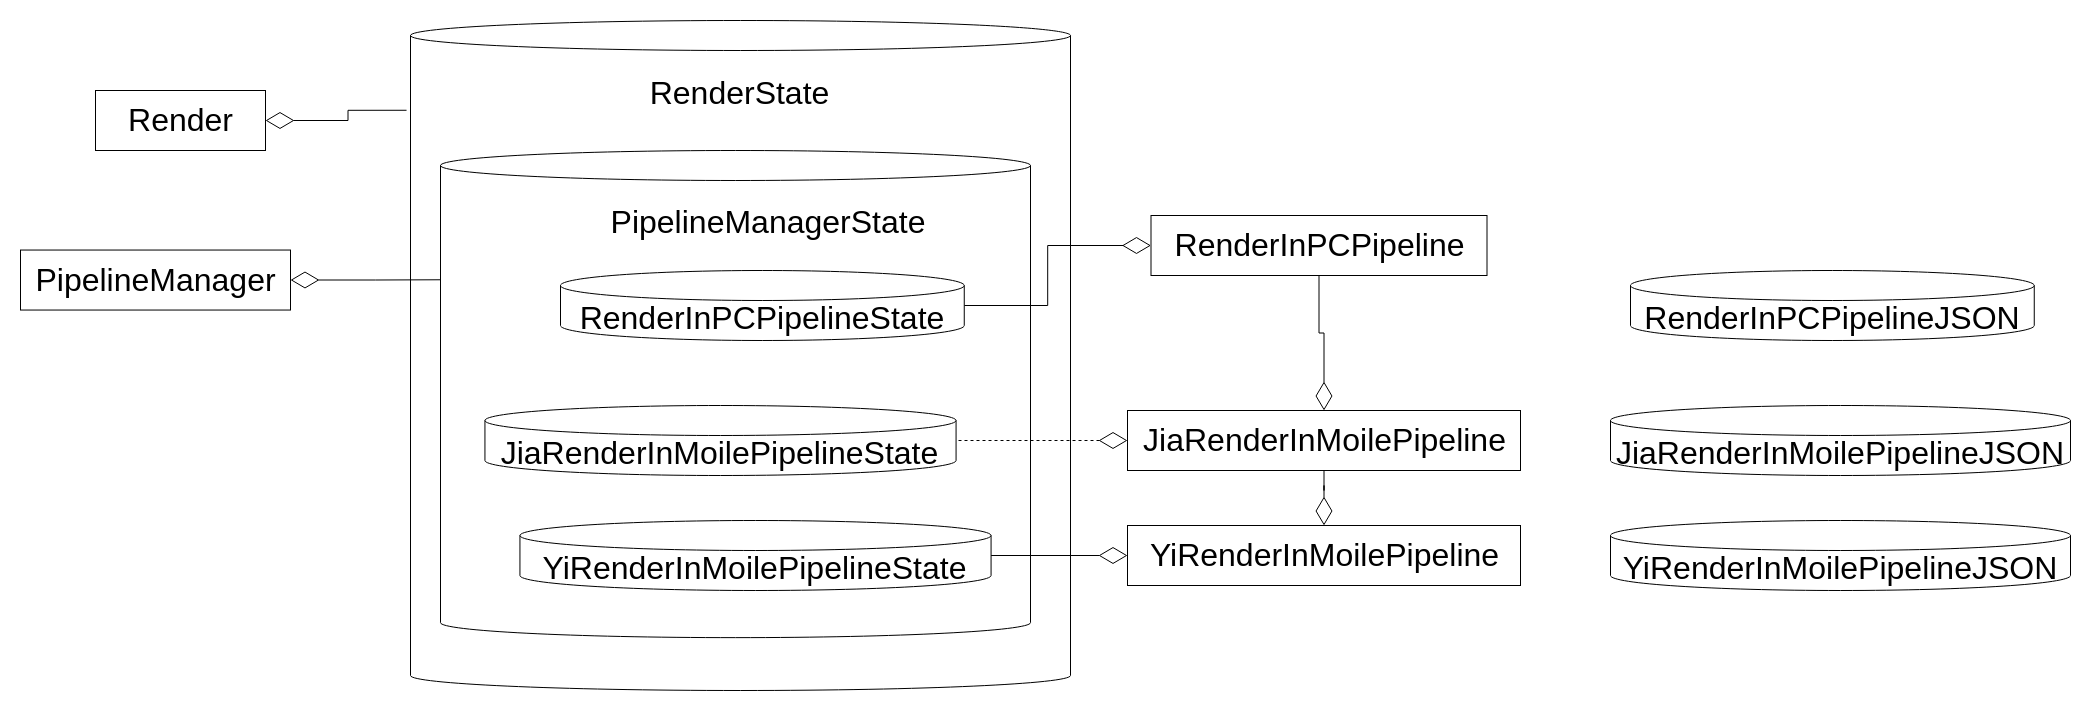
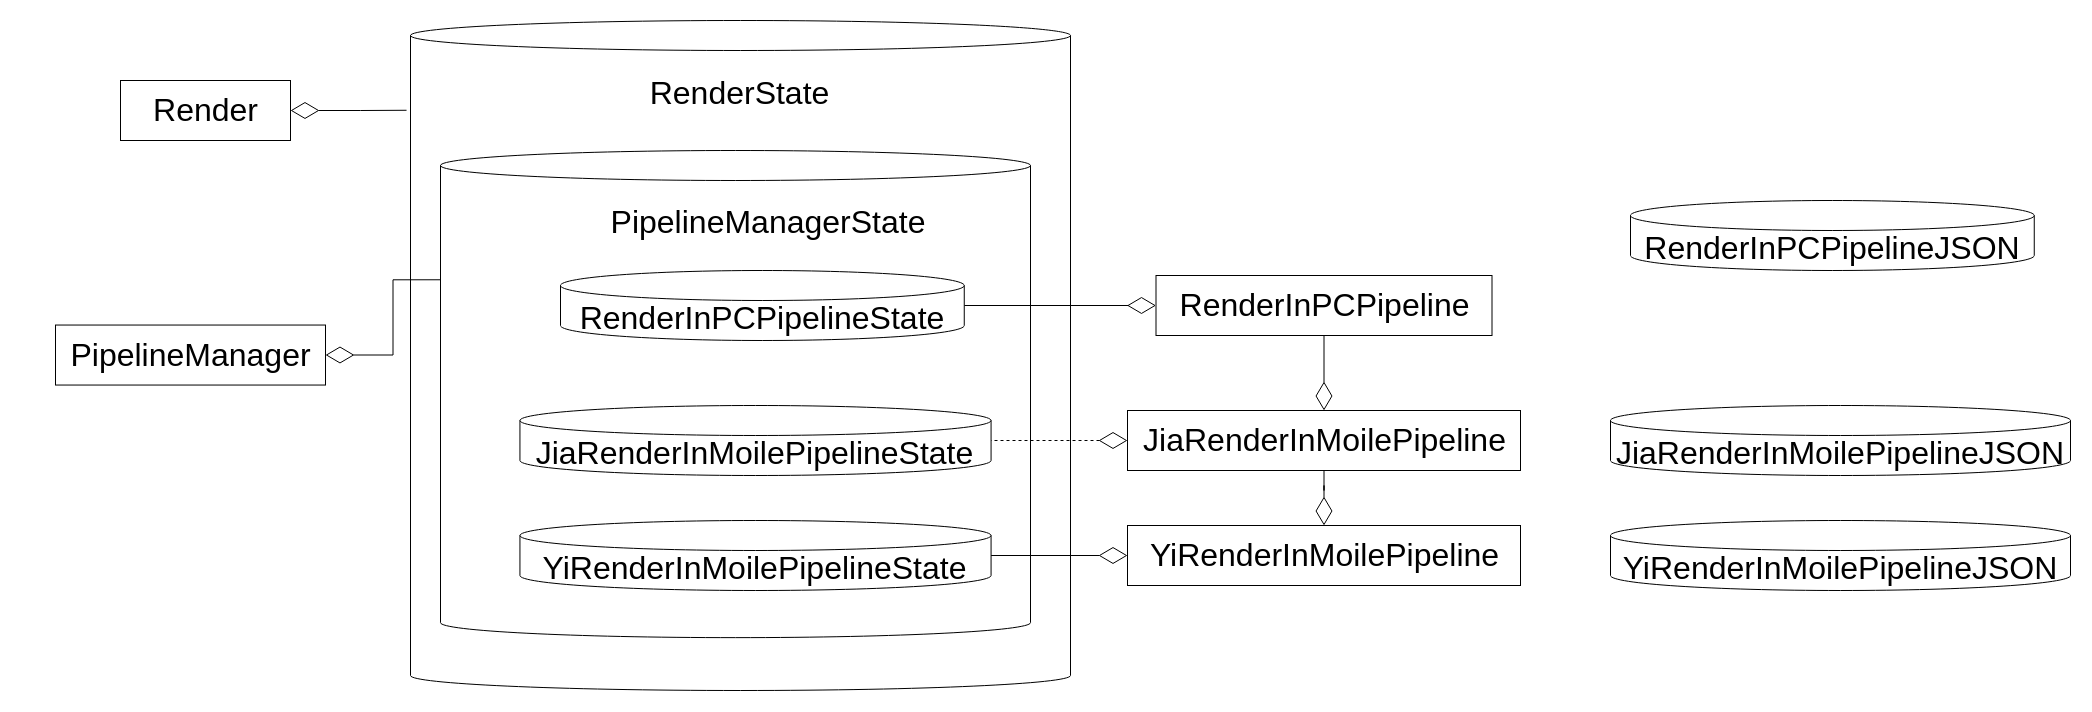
node "Render": moved (181, 121) -> (206, 111)
node "RenderInPCPipeline": moved (1319, 246) -> (1324, 306)
node "PipelineManager": moved (156, 280) -> (191, 355)
node "RenderInPCPipelineJSON": moved (1832, 306) -> (1832, 236)
node "JiaRenderInMoilePipelineState": moved (721, 441) -> (756, 441)
